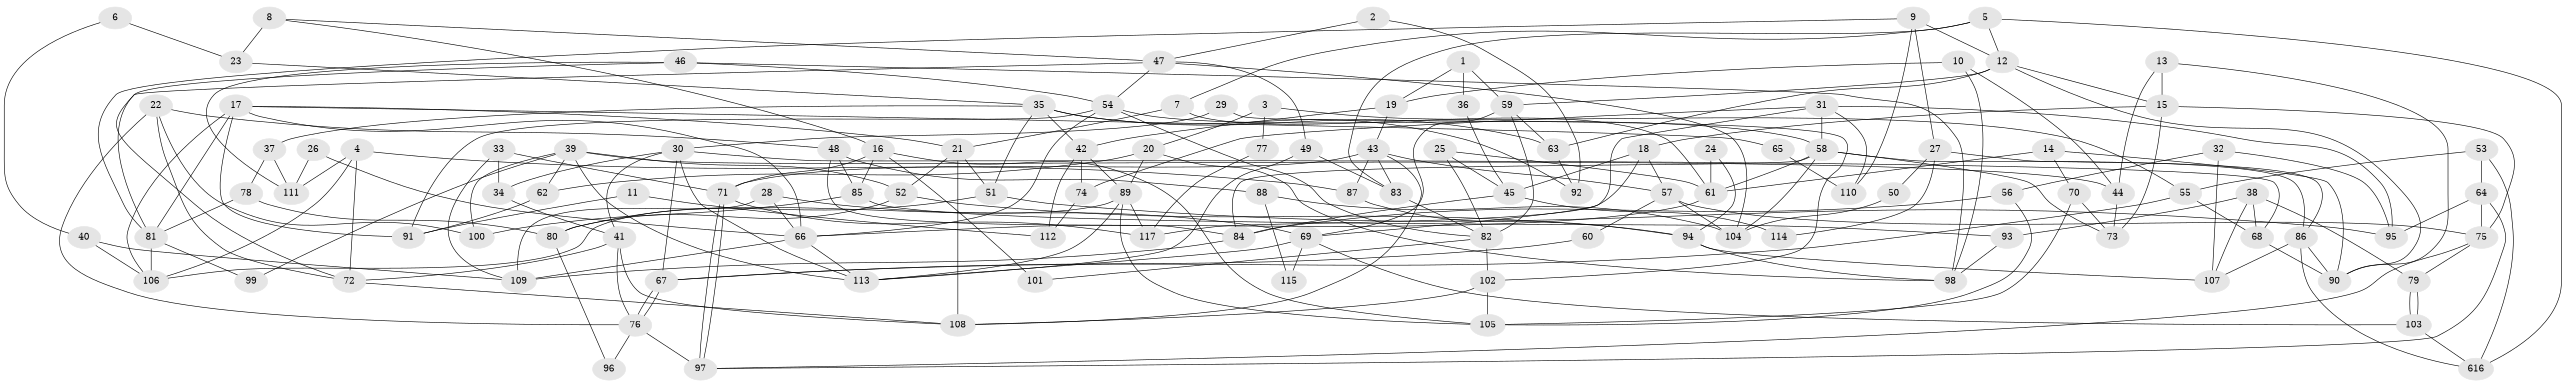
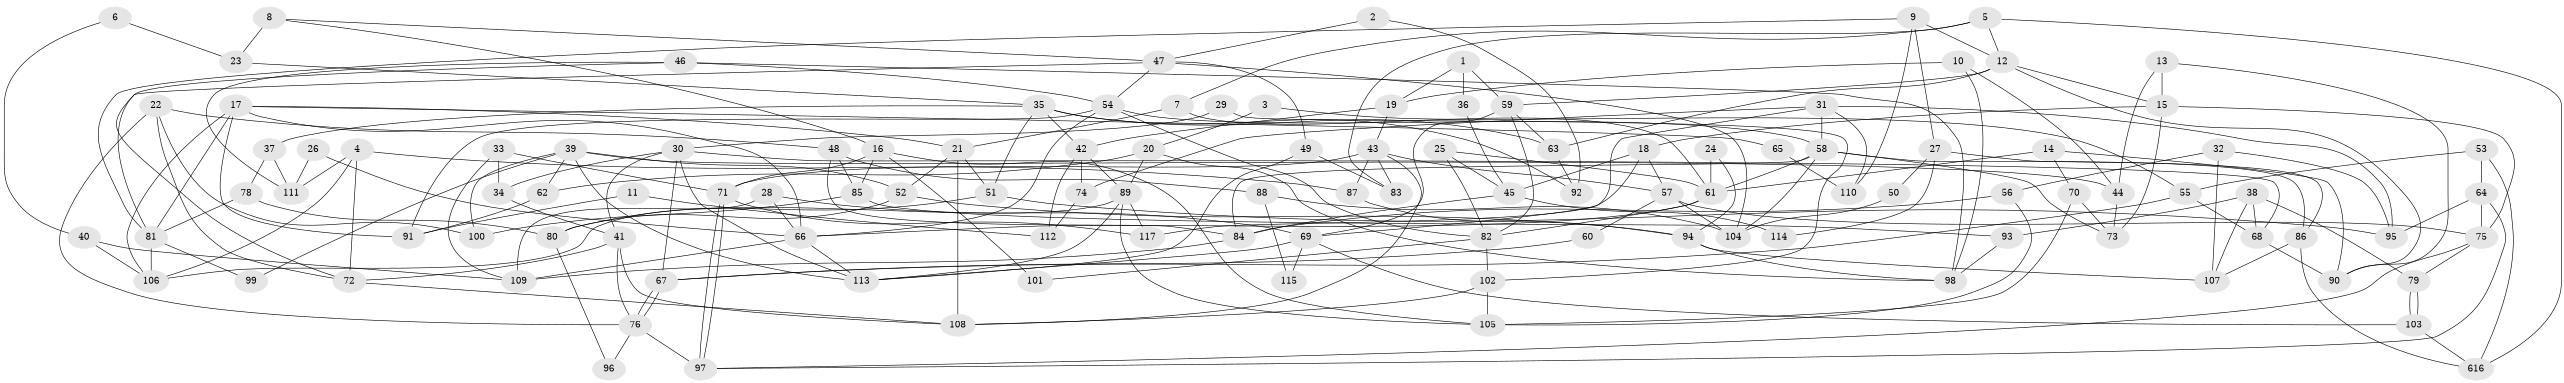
node "77": removed
edge "83" -- "82": now "61" -- "82"
edge "86" -- "90": removed
